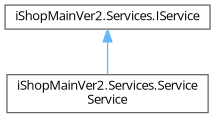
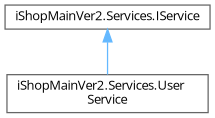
node "iShopMainVer2.Services.Service Service": label "iShopMainVer2.Services.Service Service" -> "iShopMainVer2.Services.User Service"
